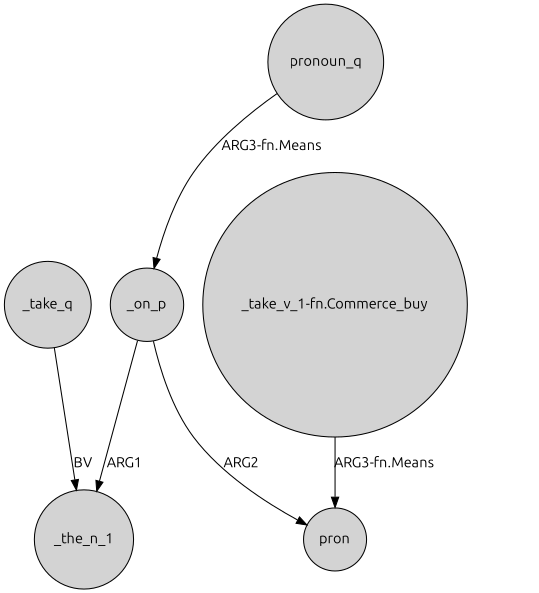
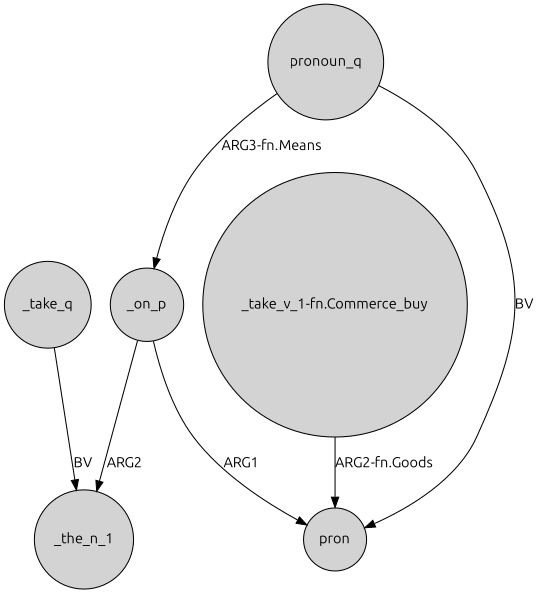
edge "pronoun_q" -> "pron": added, label "BV"
edge "_on_p" -> "_the_n_1": label "ARG1" -> "ARG2"
edge "_on_p" -> "pron": label "ARG2" -> "ARG1"
edge "_take_v_1-fn.Commerce_buy" -> "pron": label "ARG3-fn.Means" -> "ARG2-fn.Goods"
